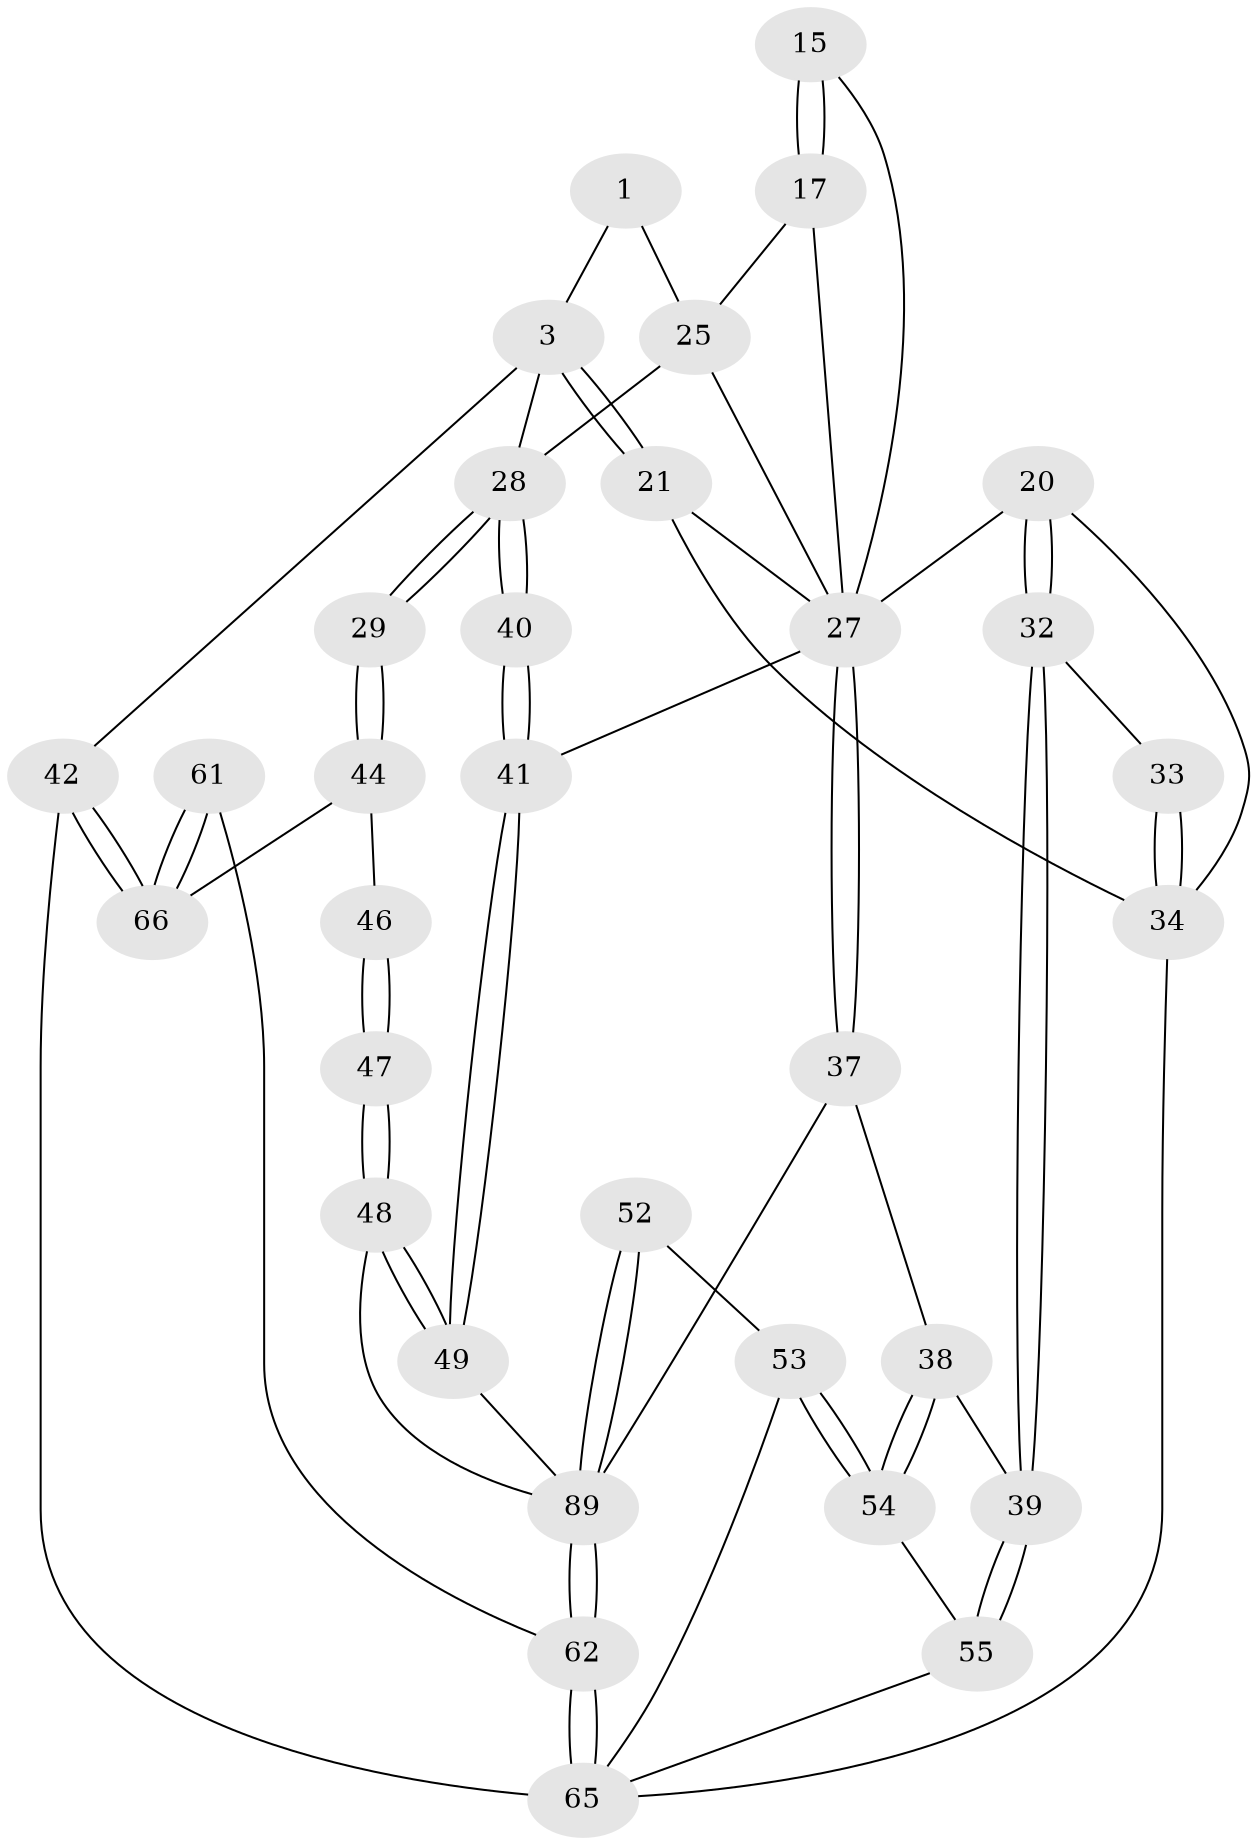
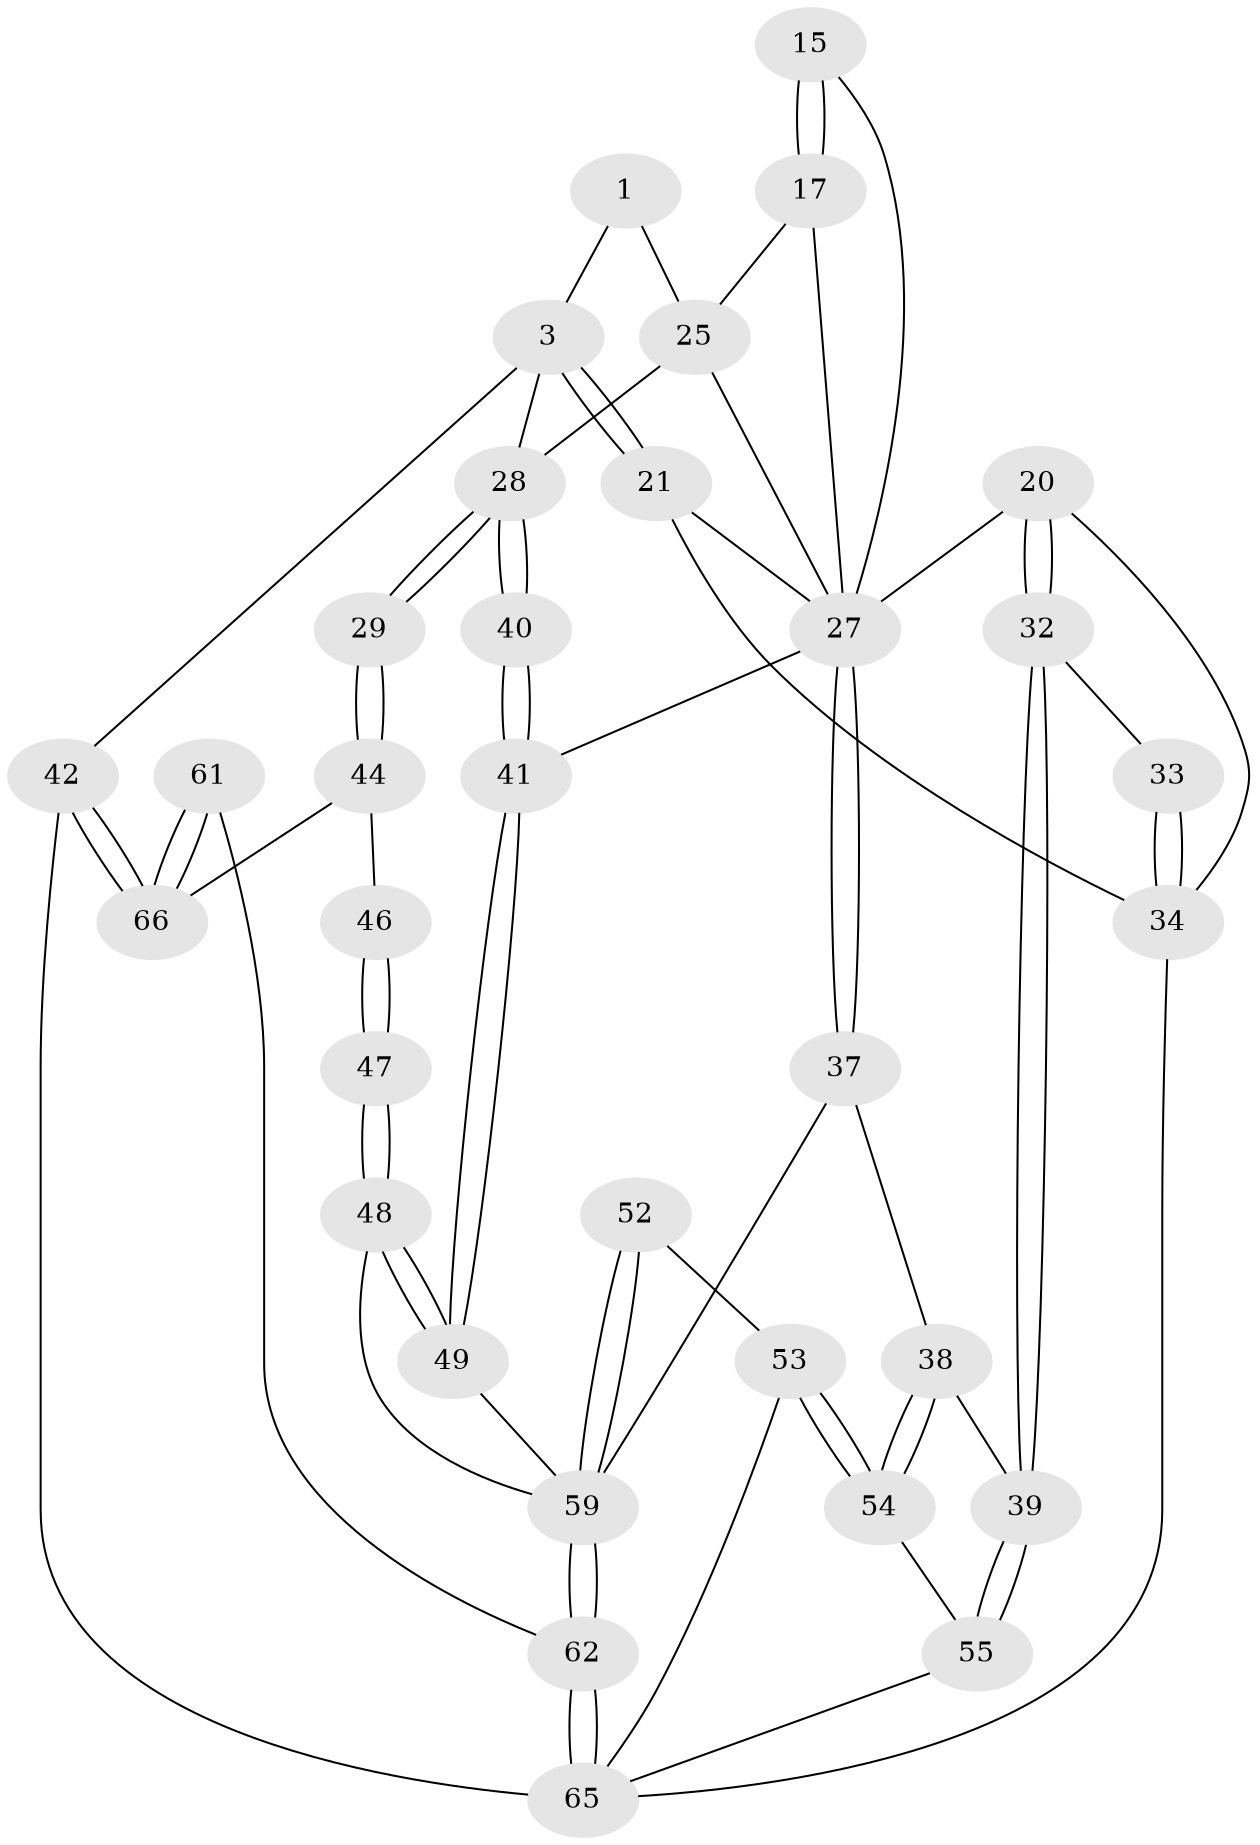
node "89": label "89" -> "59"
